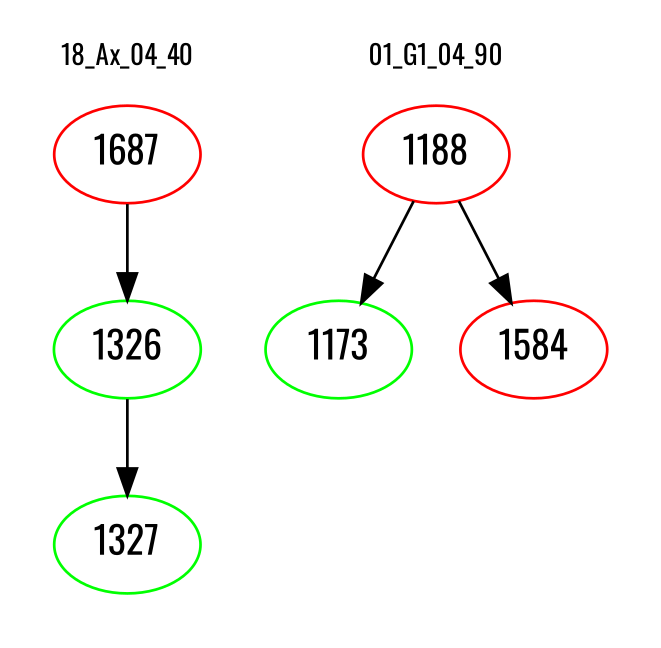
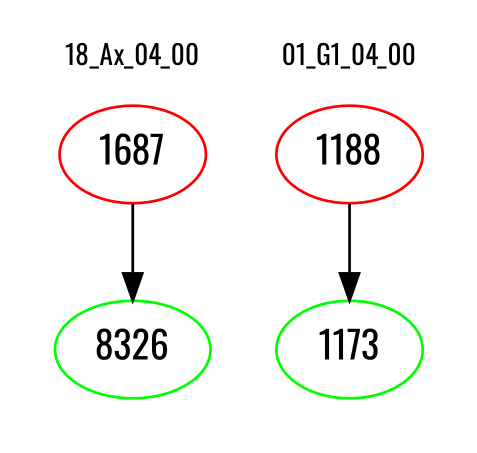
cluster "18_Ax_04_40": label "18_Ax_04_40" -> "18_Ax_04_00"
cluster "01_G1_04_90": label "01_G1_04_90" -> "01_G1_04_00"
node "1326": label "1326" -> "8326"
node "1584": removed
node "1327": removed
